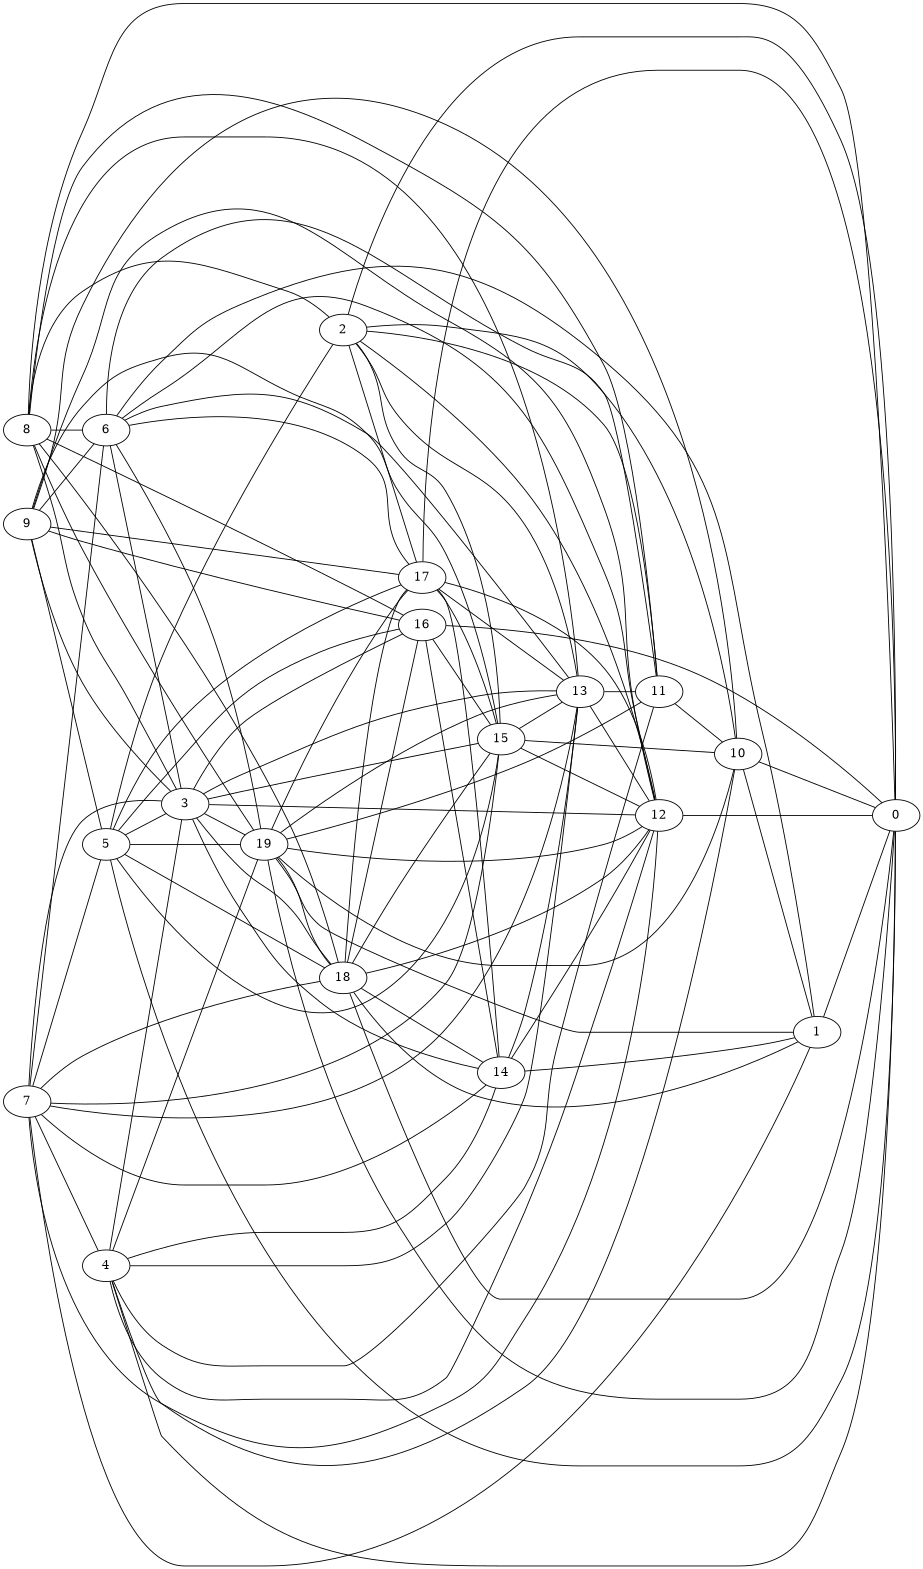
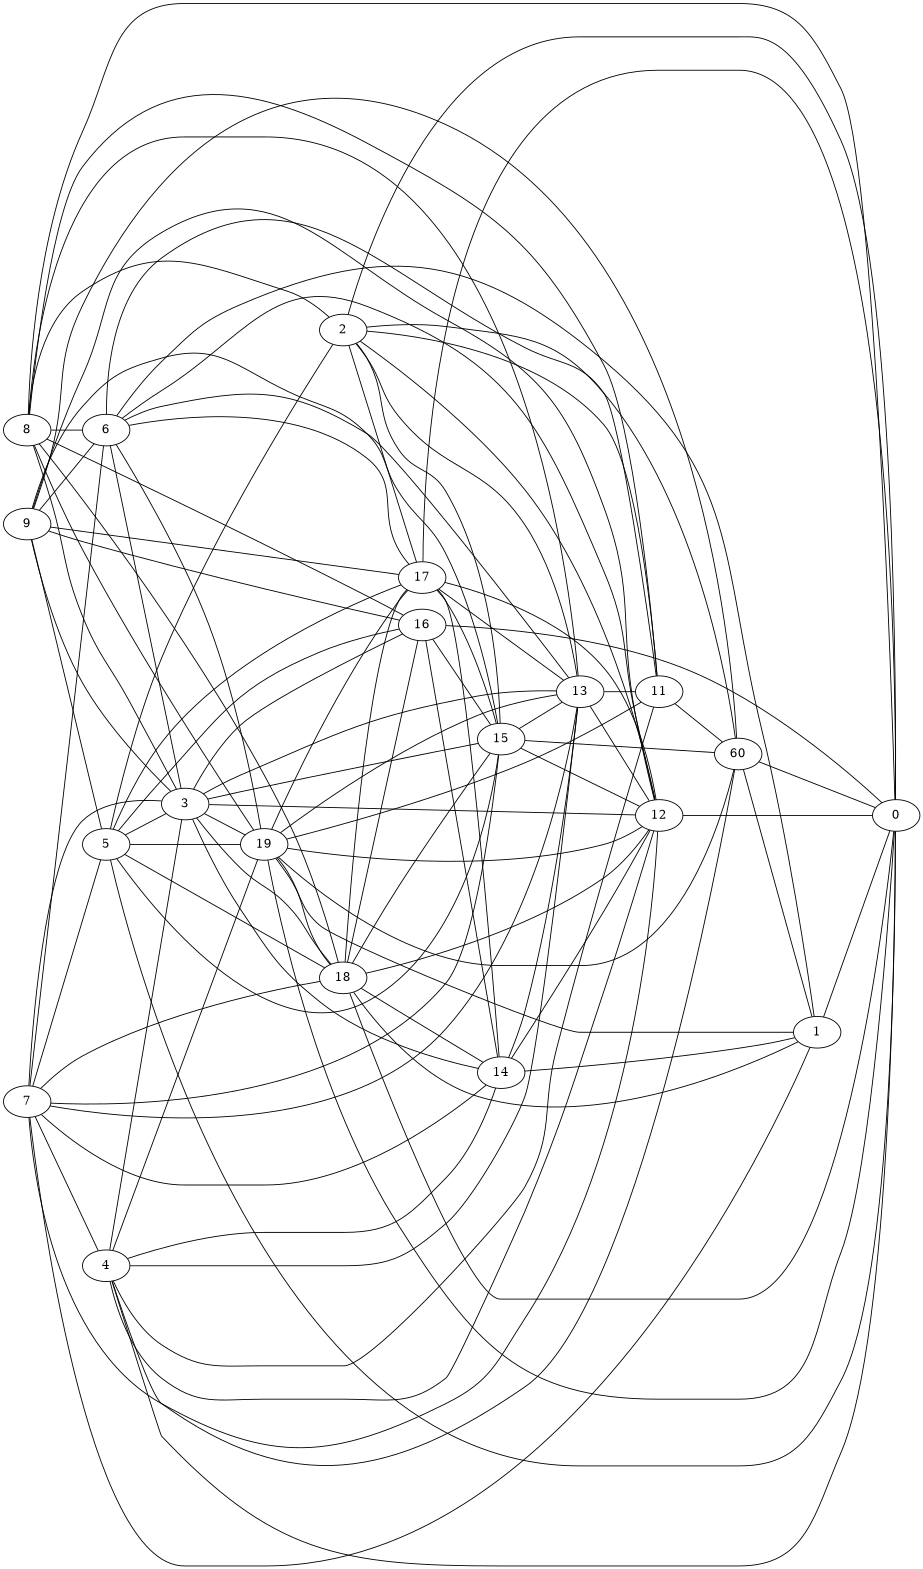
node "10": label "10" -> "60"
